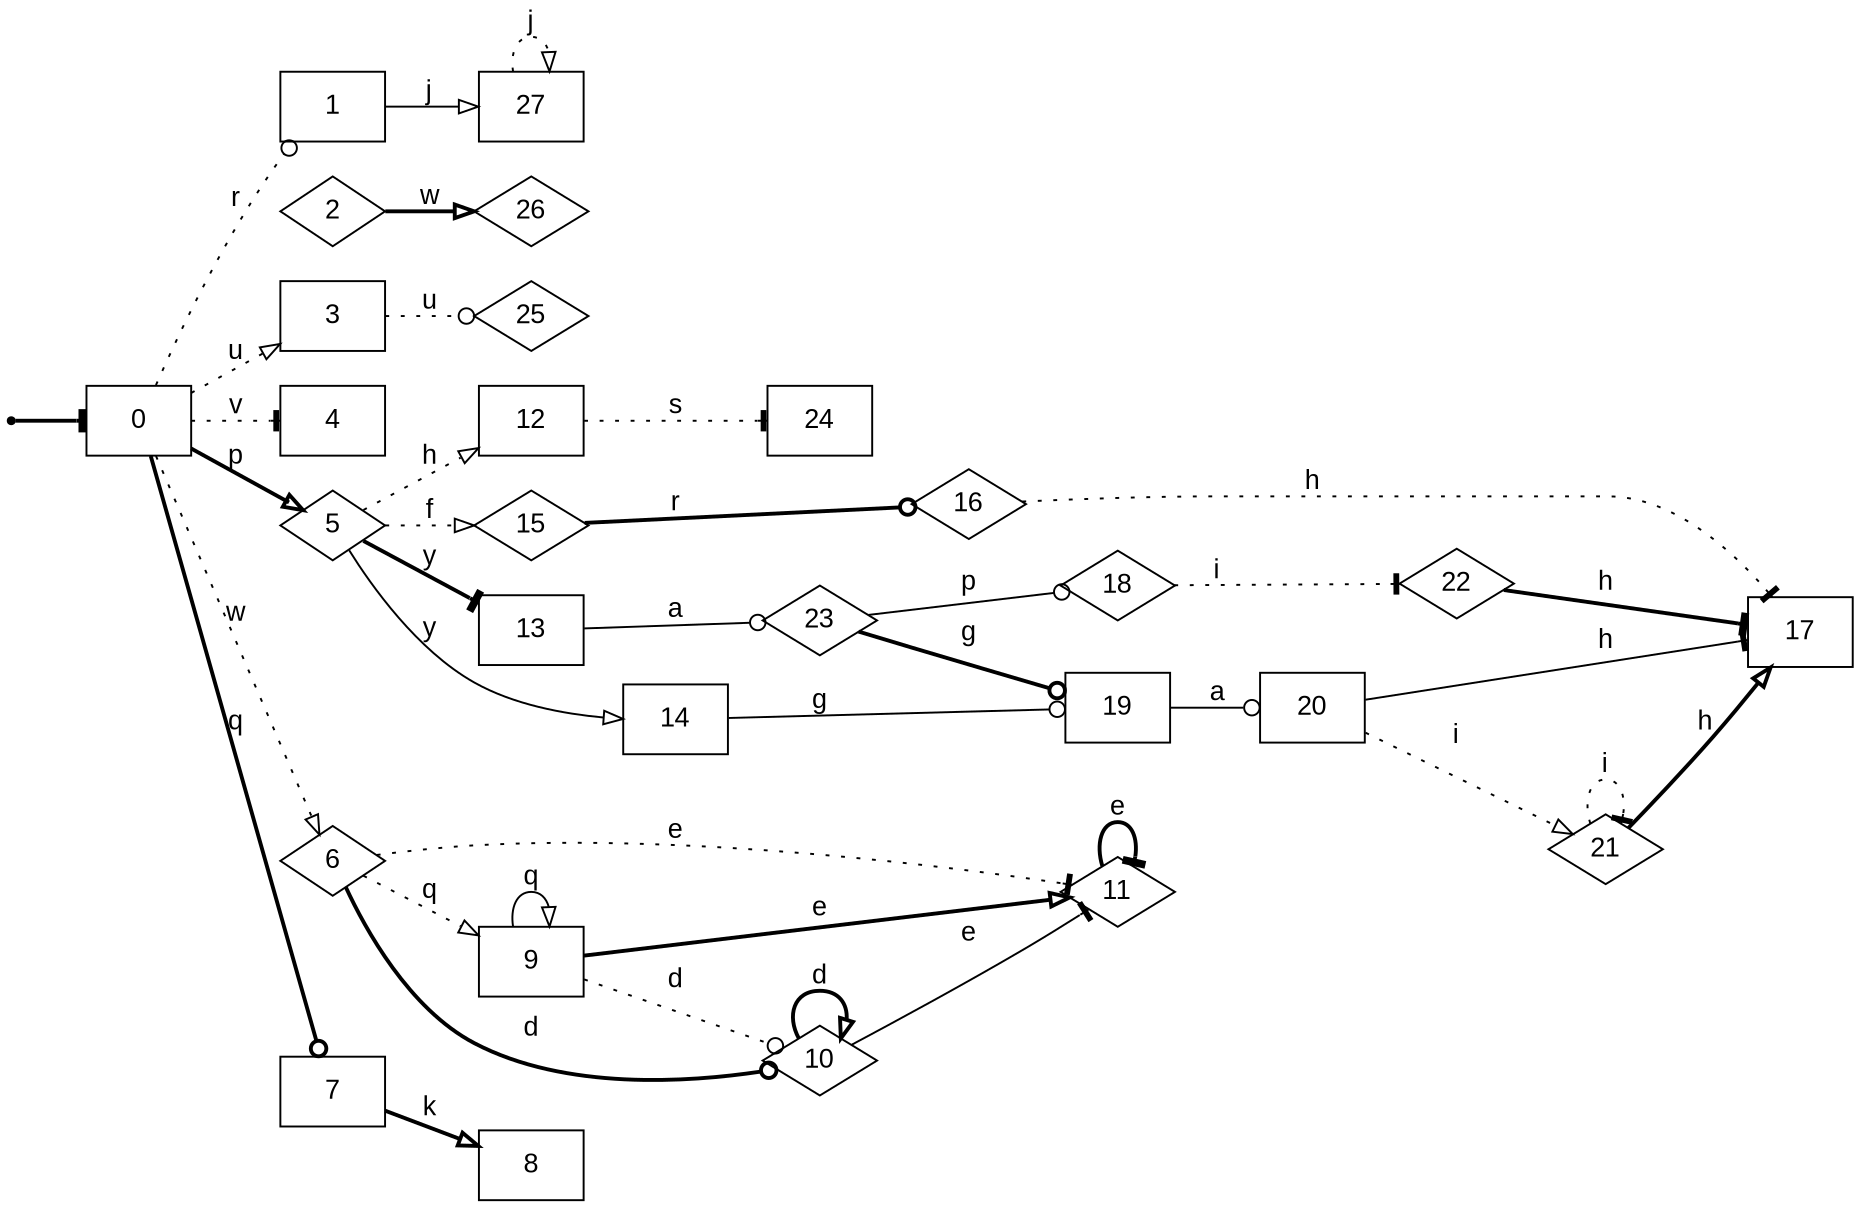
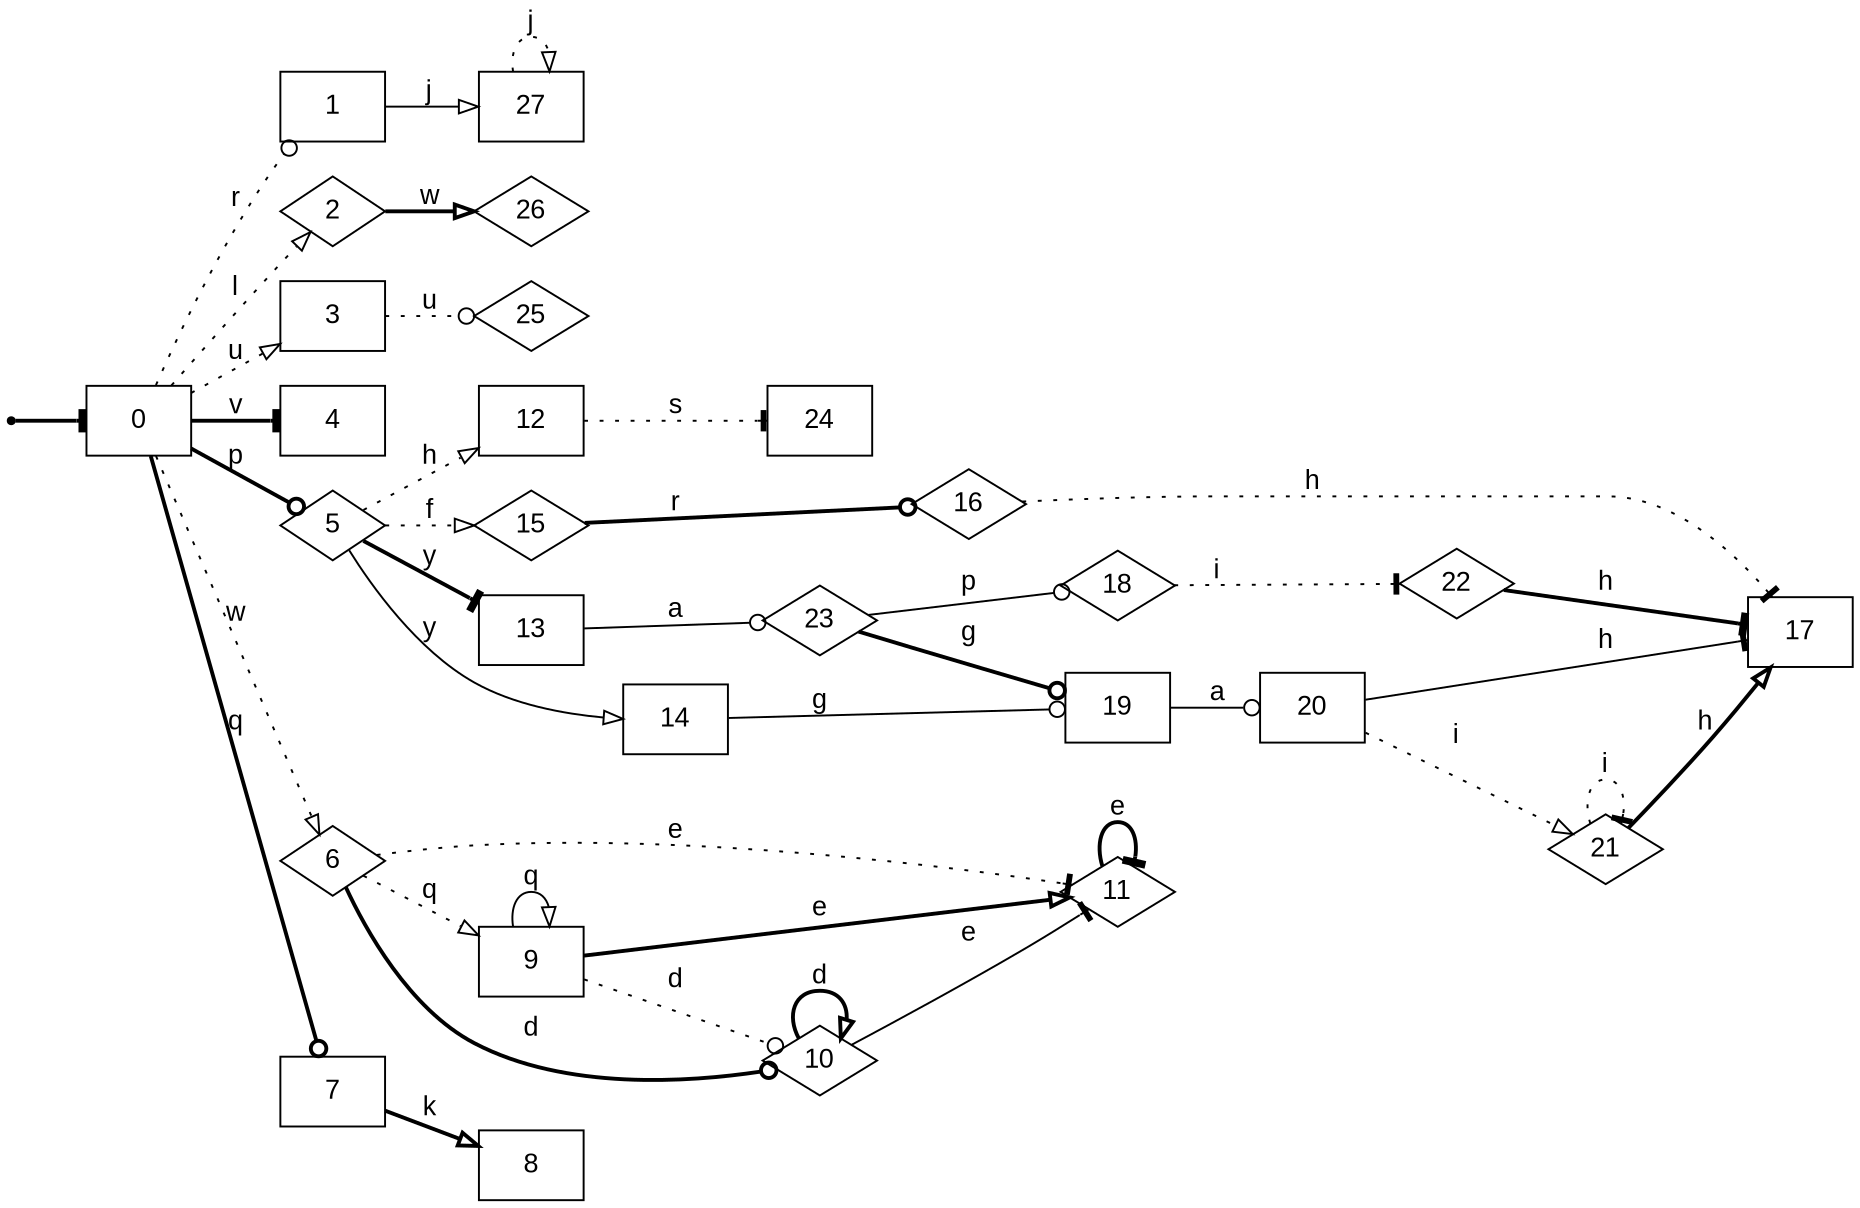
edge "0" -> "2": added, label "l"
edge "0" -> "4": style dotted -> bold
edge "0" -> "5": arrowhead onormal -> odot
